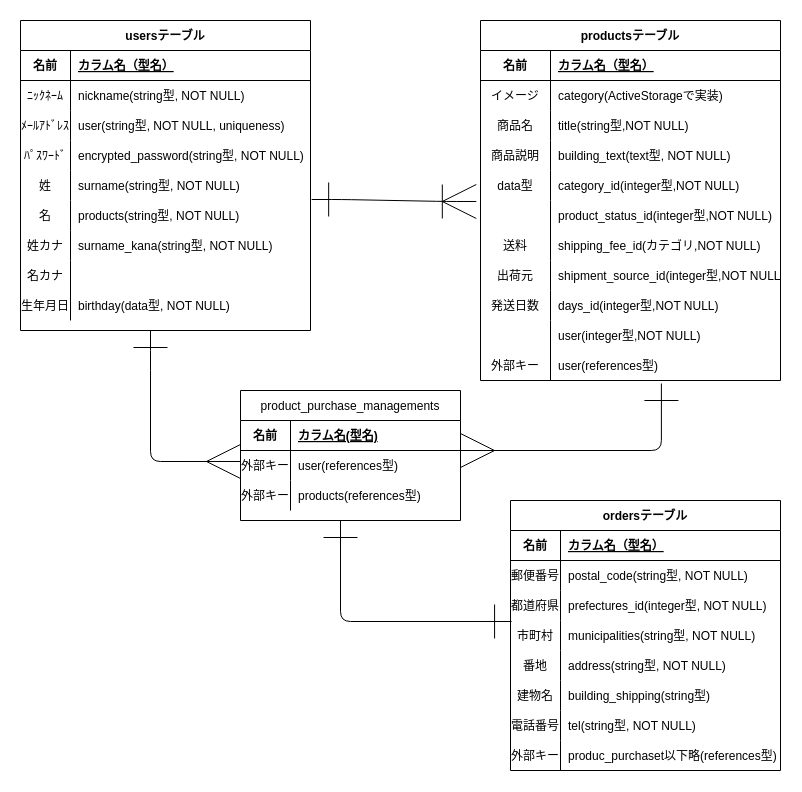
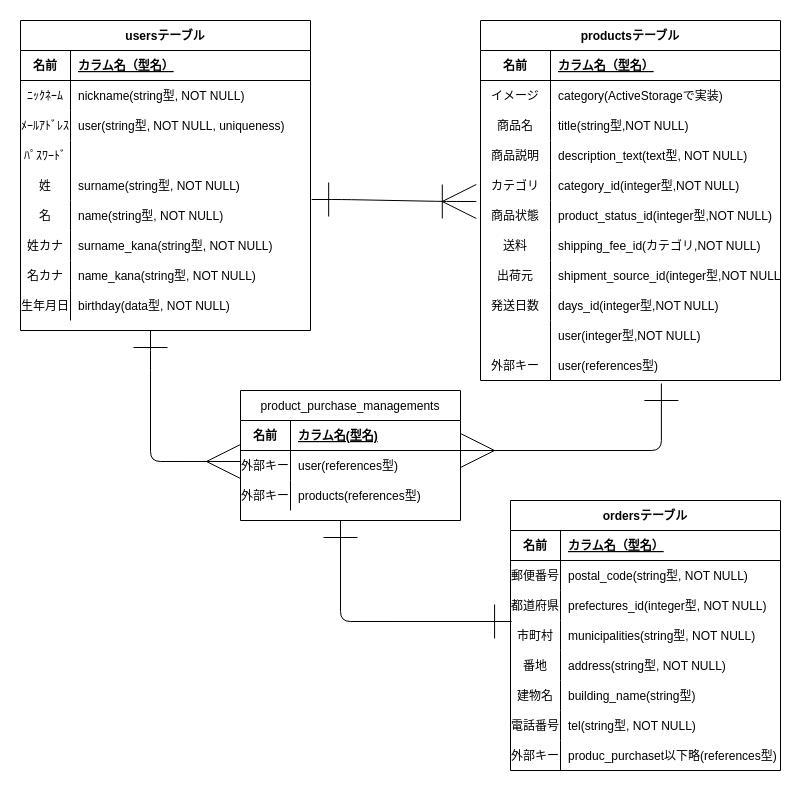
node "encrypted_password(string型, NOT NULL)": removed
node "building_text(text型, NOT NULL)": label "building_text(text型, NOT NULL)" -> "description_text(text型, NOT NULL)"
node "data型": label "data型" -> "カテゴリ"
node "products(string型, NOT NULL)": label "products(string型, NOT NULL)" -> "name(string型, NOT NULL)"
node "商品状態": added
node "name_kana(string型, NOT NULL)": added
node "building_shipping(string型)": label "building_shipping(string型)" -> "building_name(string型)"
